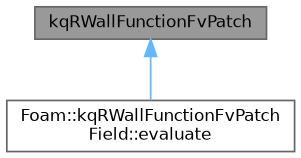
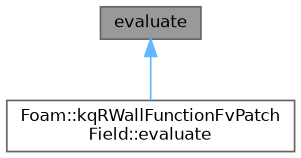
node "kqRWallFunctionFvPatch": label "kqRWallFunctionFvPatch" -> "evaluate"
